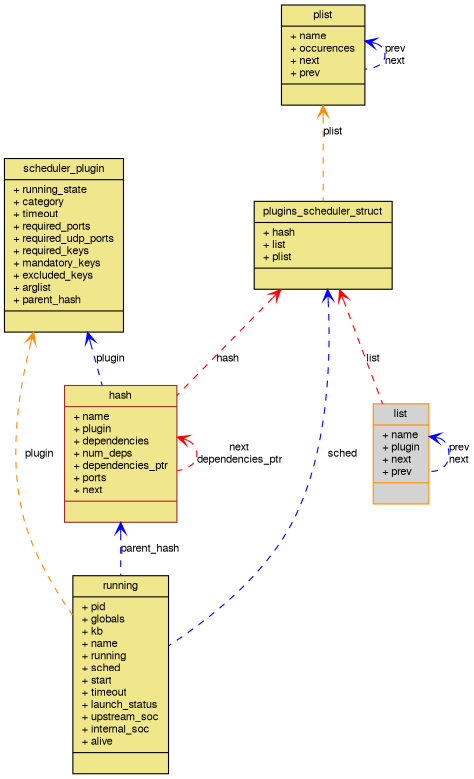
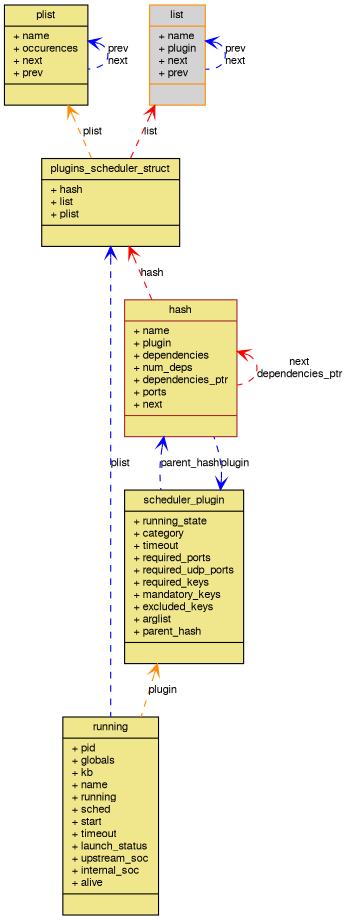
edge "list" -> "plugins_scheduler_struct": reversed
edge "running" -> "plugins_scheduler_struct": label "sched" -> "plist"
edge "running" -> "hash": now "scheduler_plugin" -> "hash"
